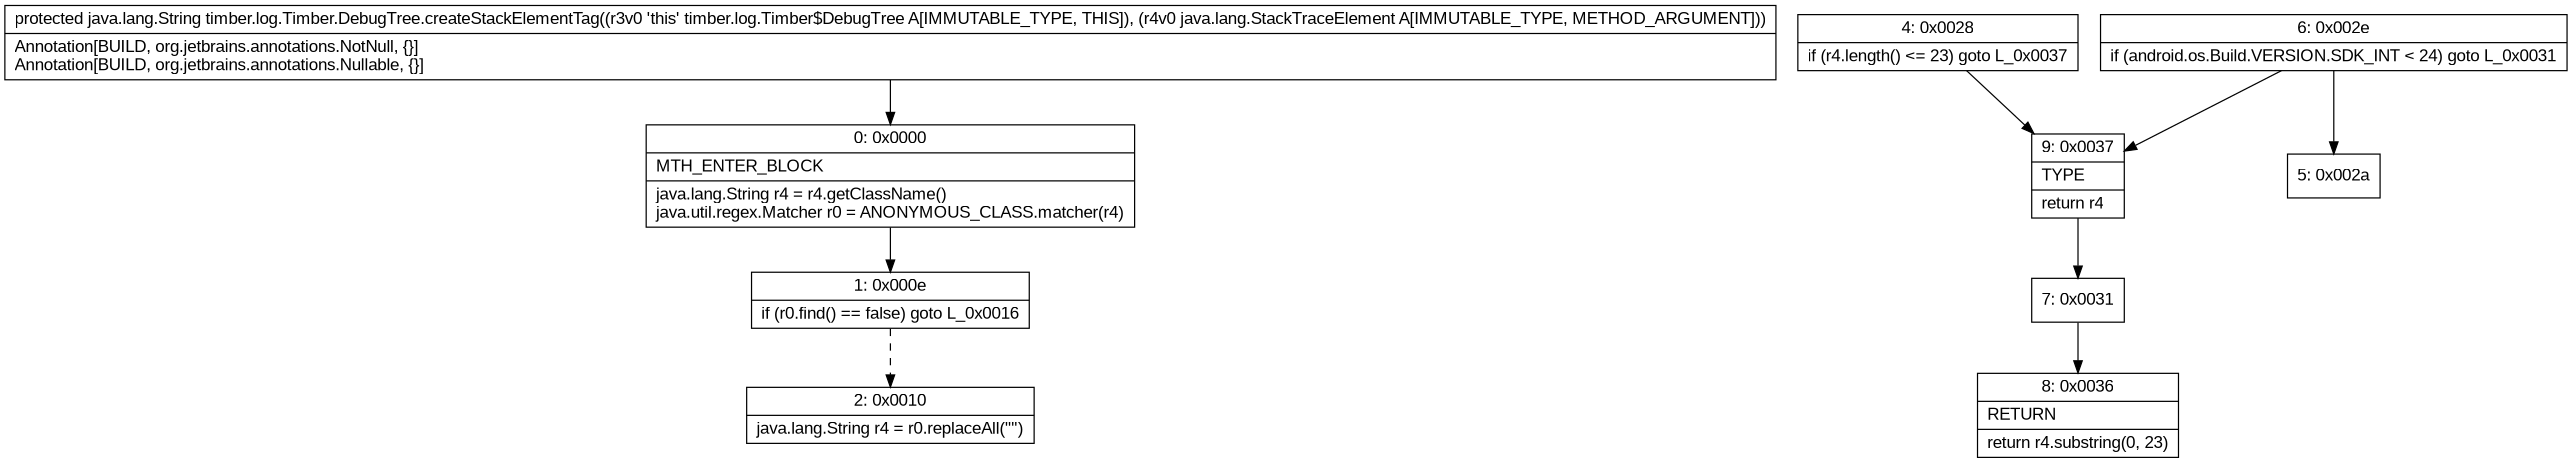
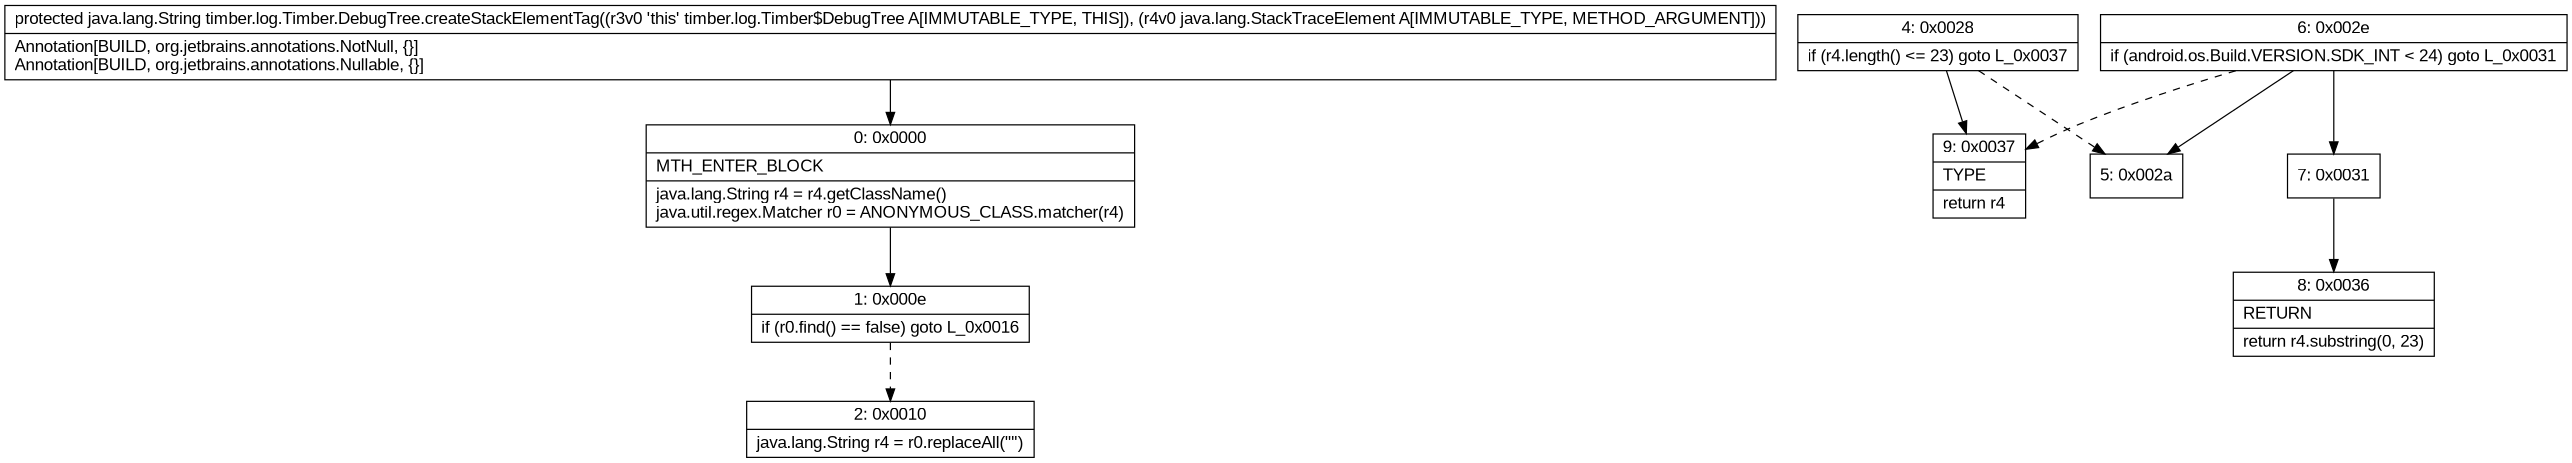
edge "6: 0x002e" -> "9: 0x0037": style solid -> dashed
edge "4: 0x0028" -> "5: 0x002a": added
edge "9: 0x0037" -> "7: 0x0031": now "6: 0x002e" -> "7: 0x0031"
